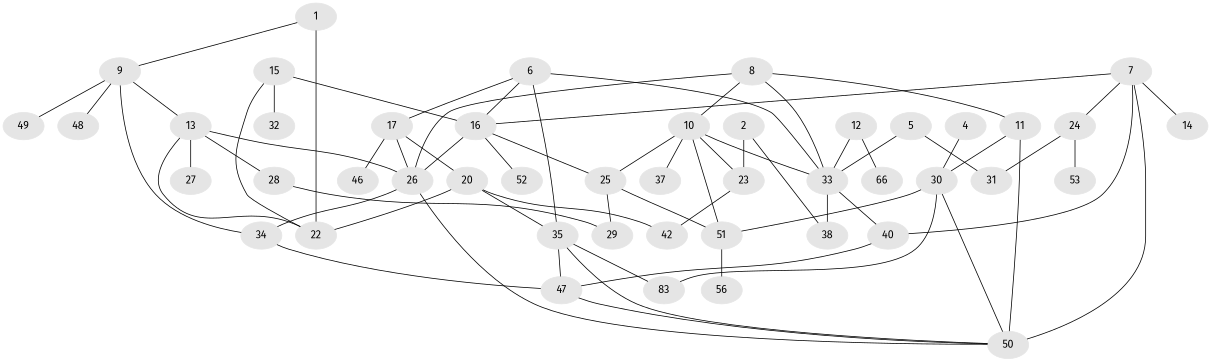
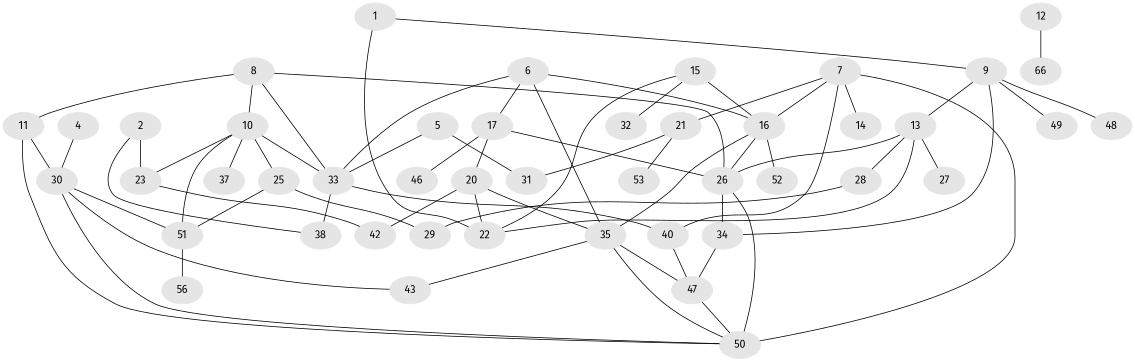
node "24": label "24" -> "21"
edge "16" -- "25": now "16" -- "35"
edge "12" -- "33": removed
node "83": label "83" -> "43"
